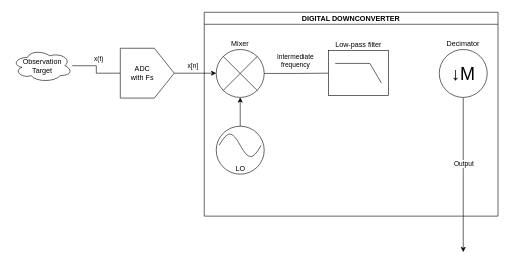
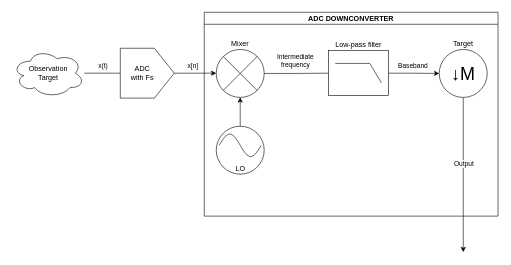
node "DIGITAL DOWNCONVERTER": label "DIGITAL DOWNCONVERTER" -> "ADC DOWNCONVERTER"
node "Decimator": label "Decimator" -> "Target"
node "Observation Target": size 60x33 -> 72x48
edge "Low-pass filter" -> "↓M": added, label "Baseband"
